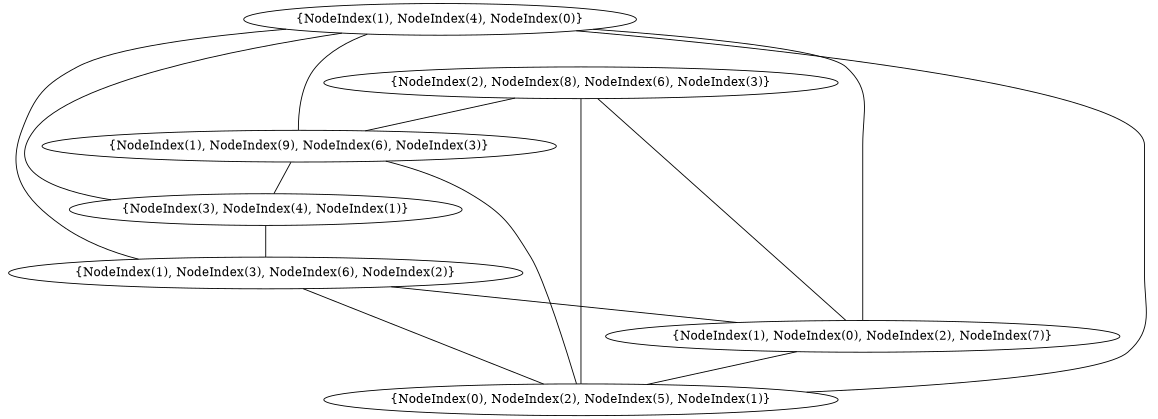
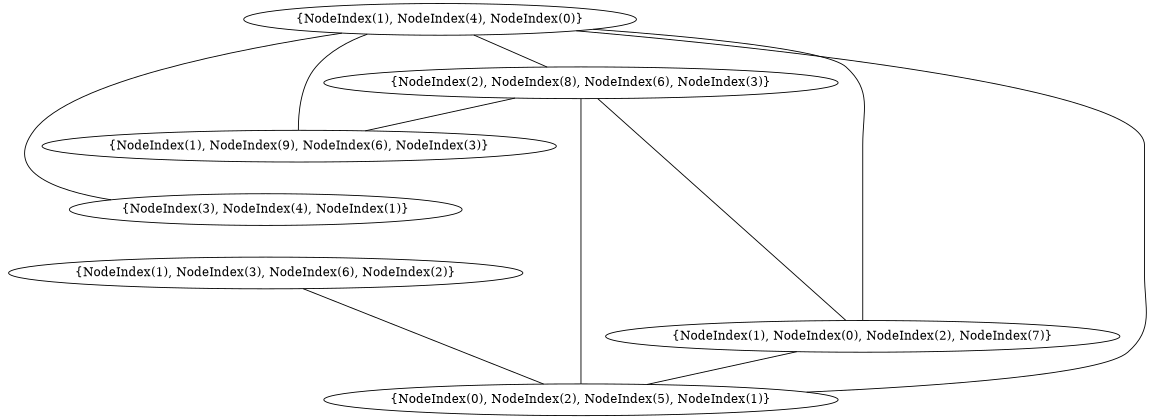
edge "{NodeIndex(1), NodeIndex(4), NodeIndex(0)}" -- "{NodeIndex(1), NodeIndex(3), NodeIndex(6), NodeIndex(2)}": now "{NodeIndex(1), NodeIndex(4), NodeIndex(0)}" -- "{NodeIndex(2), NodeIndex(8), NodeIndex(6), NodeIndex(3)}"
edge "{NodeIndex(1), NodeIndex(9), NodeIndex(6), NodeIndex(3)}" -- "{NodeIndex(3), NodeIndex(4), NodeIndex(1)}": removed
edge "{NodeIndex(1), NodeIndex(9), NodeIndex(6), NodeIndex(3)}" -- "{NodeIndex(0), NodeIndex(2), NodeIndex(5), NodeIndex(1)}": removed
edge "{NodeIndex(3), NodeIndex(4), NodeIndex(1)}" -- "{NodeIndex(1), NodeIndex(3), NodeIndex(6), NodeIndex(2)}": removed
edge "{NodeIndex(1), NodeIndex(3), NodeIndex(6), NodeIndex(2)}" -- "{NodeIndex(1), NodeIndex(0), NodeIndex(2), NodeIndex(7)}": removed
